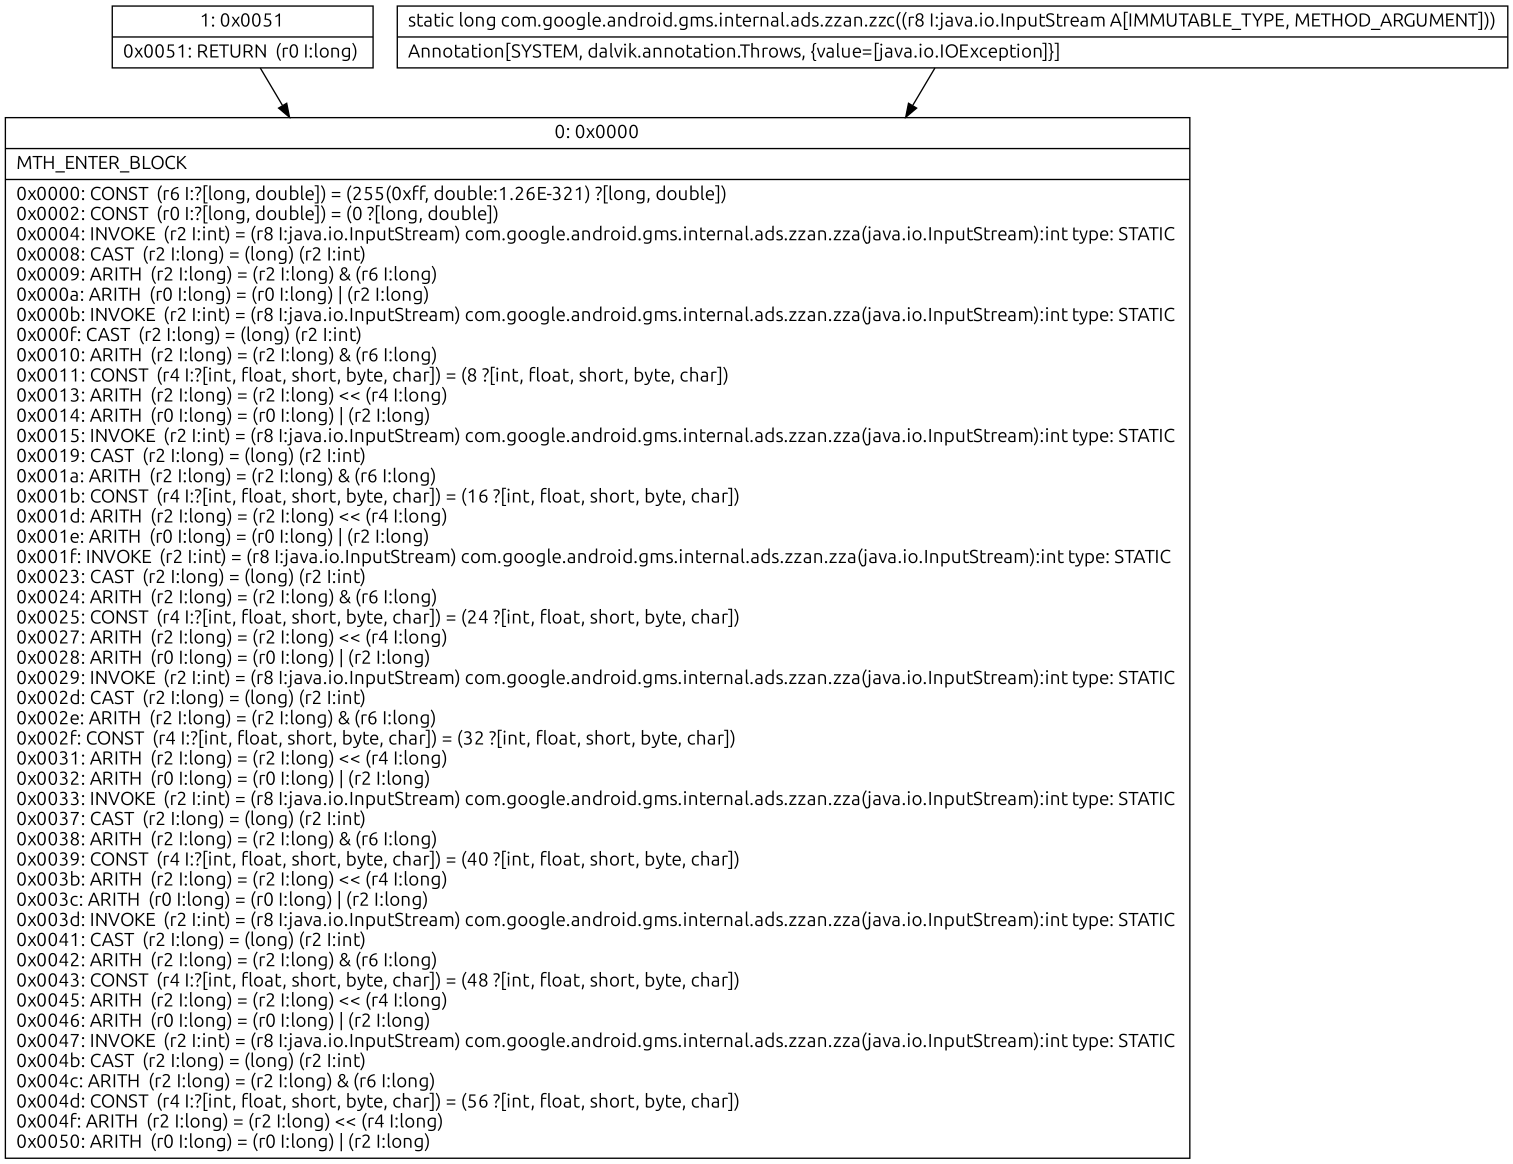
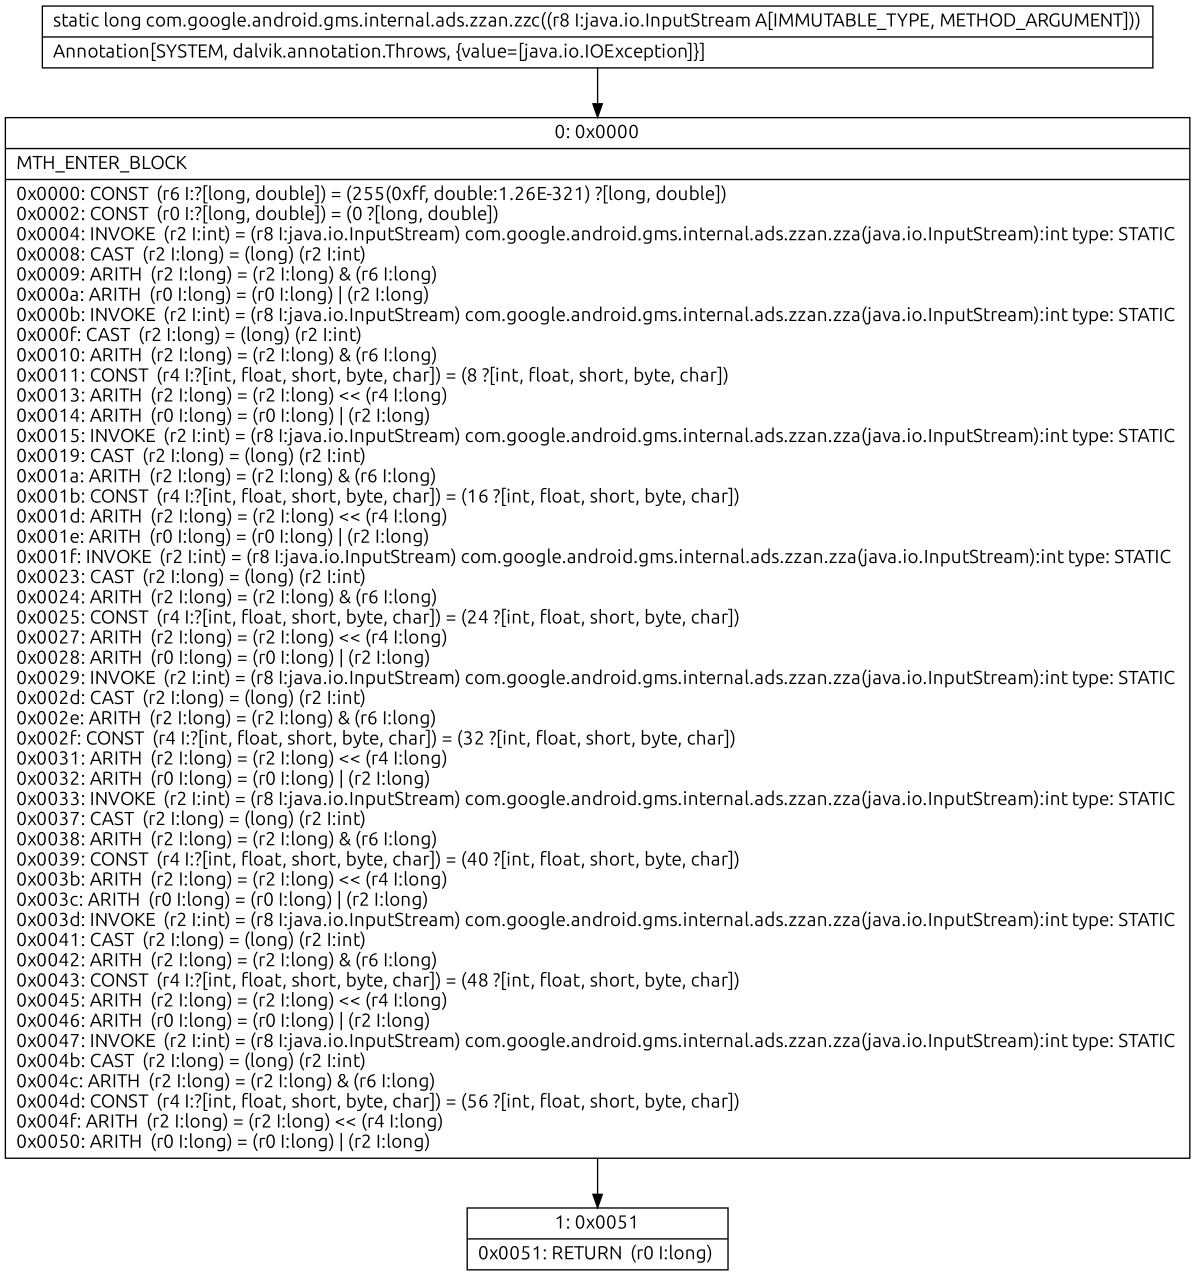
edge "1: 0x0051" -> "0: 0x0000": reversed
